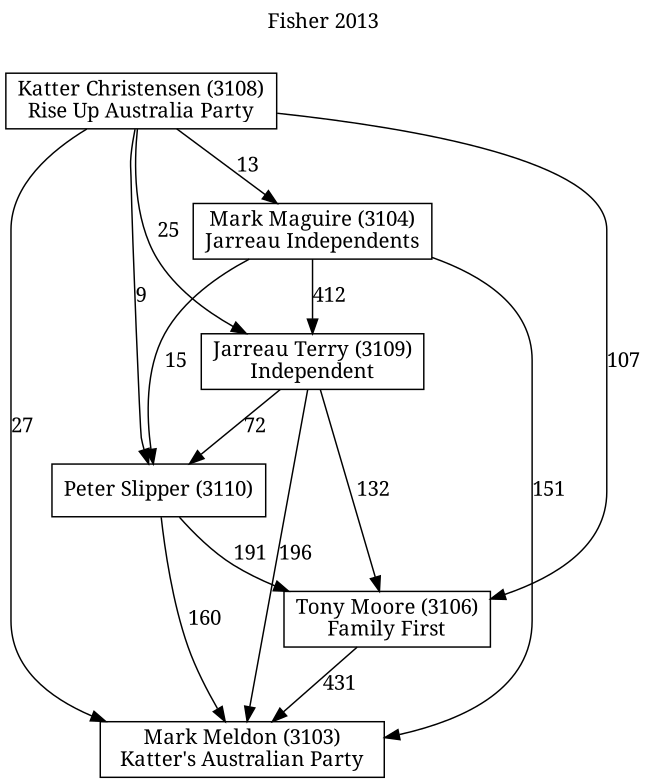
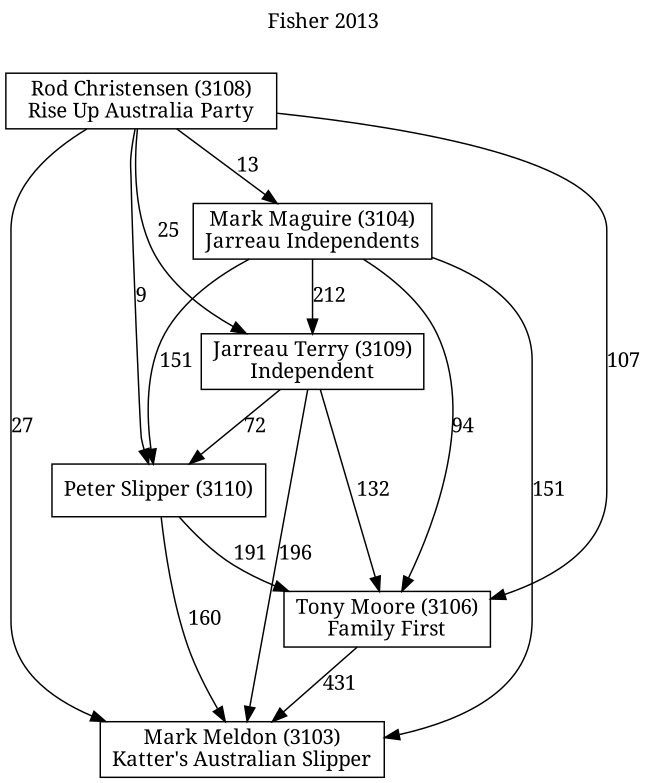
node "Katter Christensen (3108) Rise Up Australia Party": label "Katter Christensen (3108) Rise Up Australia Party" -> "Rod Christensen (3108) Rise Up Australia Party"
edge "Mark Maguire (3104) Jarreau Independents" -> "Jarreau Terry (3109) Independent": label "412" -> "212"
edge "Mark Maguire (3104) Jarreau Independents" -> "Peter Slipper (3110)": label "15" -> "151"
edge "Mark Maguire (3104) Jarreau Independents" -> "Tony Moore (3106) Family First": added, label "94"
node "Mark Meldon (3103) Katter's Australian Party": label "Mark Meldon (3103) Katter's Australian Party" -> "Mark Meldon (3103) Katter's Australian Slipper"
